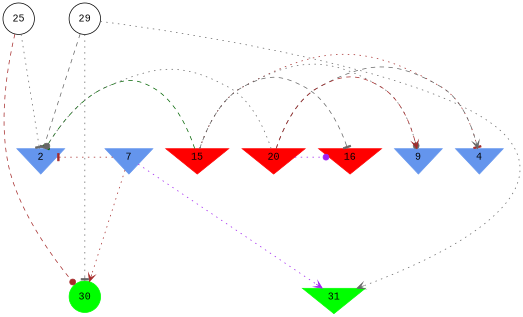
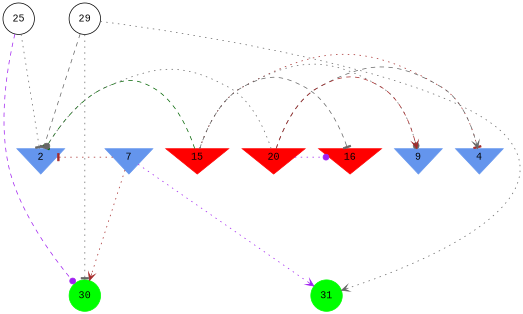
edge "25" -> "30": color brown -> purple
node "31": shape invtriangle -> circle
